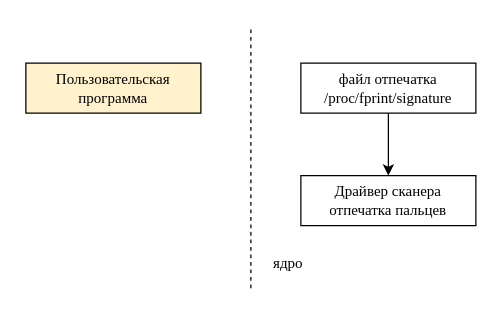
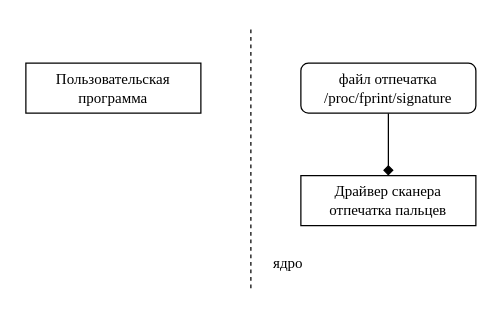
node "Пользовательская программа": fillcolor #fff2cc -> #ffffff
node "файл отпечатка /proc/fprint/signature": shape rectangle -> rounded rectangle
edge "файл отпечатка /proc/fprint/signature" -> "Драйвер сканера отпечатка пальцев": arrowhead classic -> diamond
